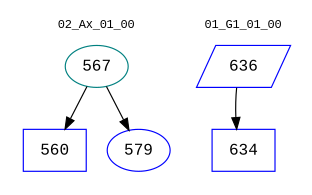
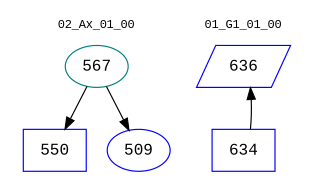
edge "636" -> "634": reversed
node "560": label "560" -> "550"
node "579": label "579" -> "509"
